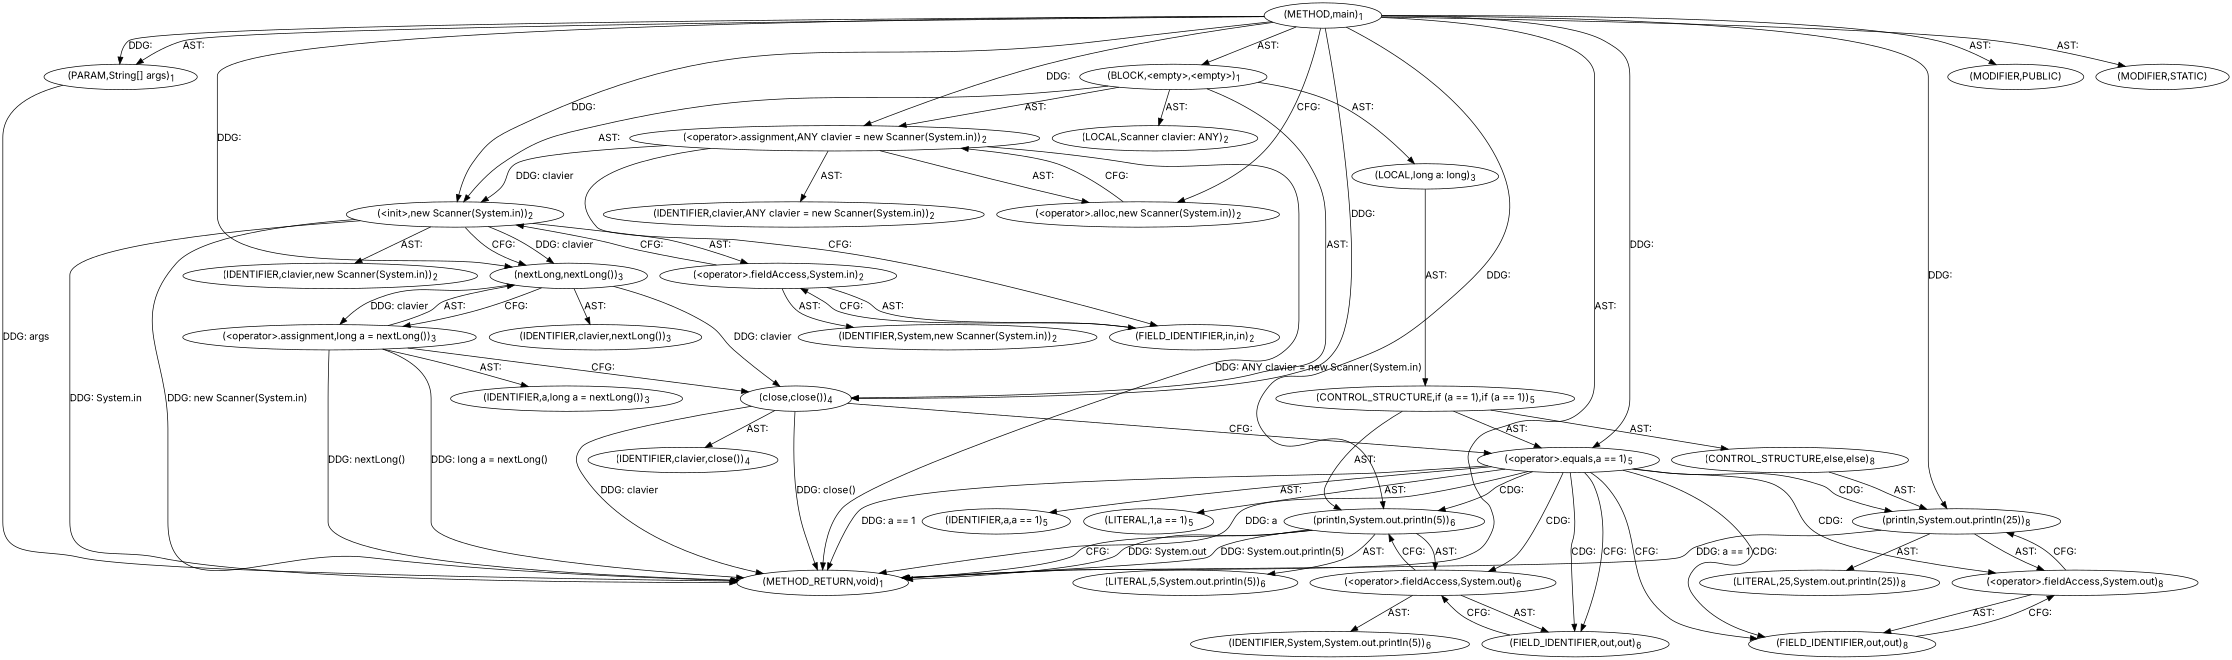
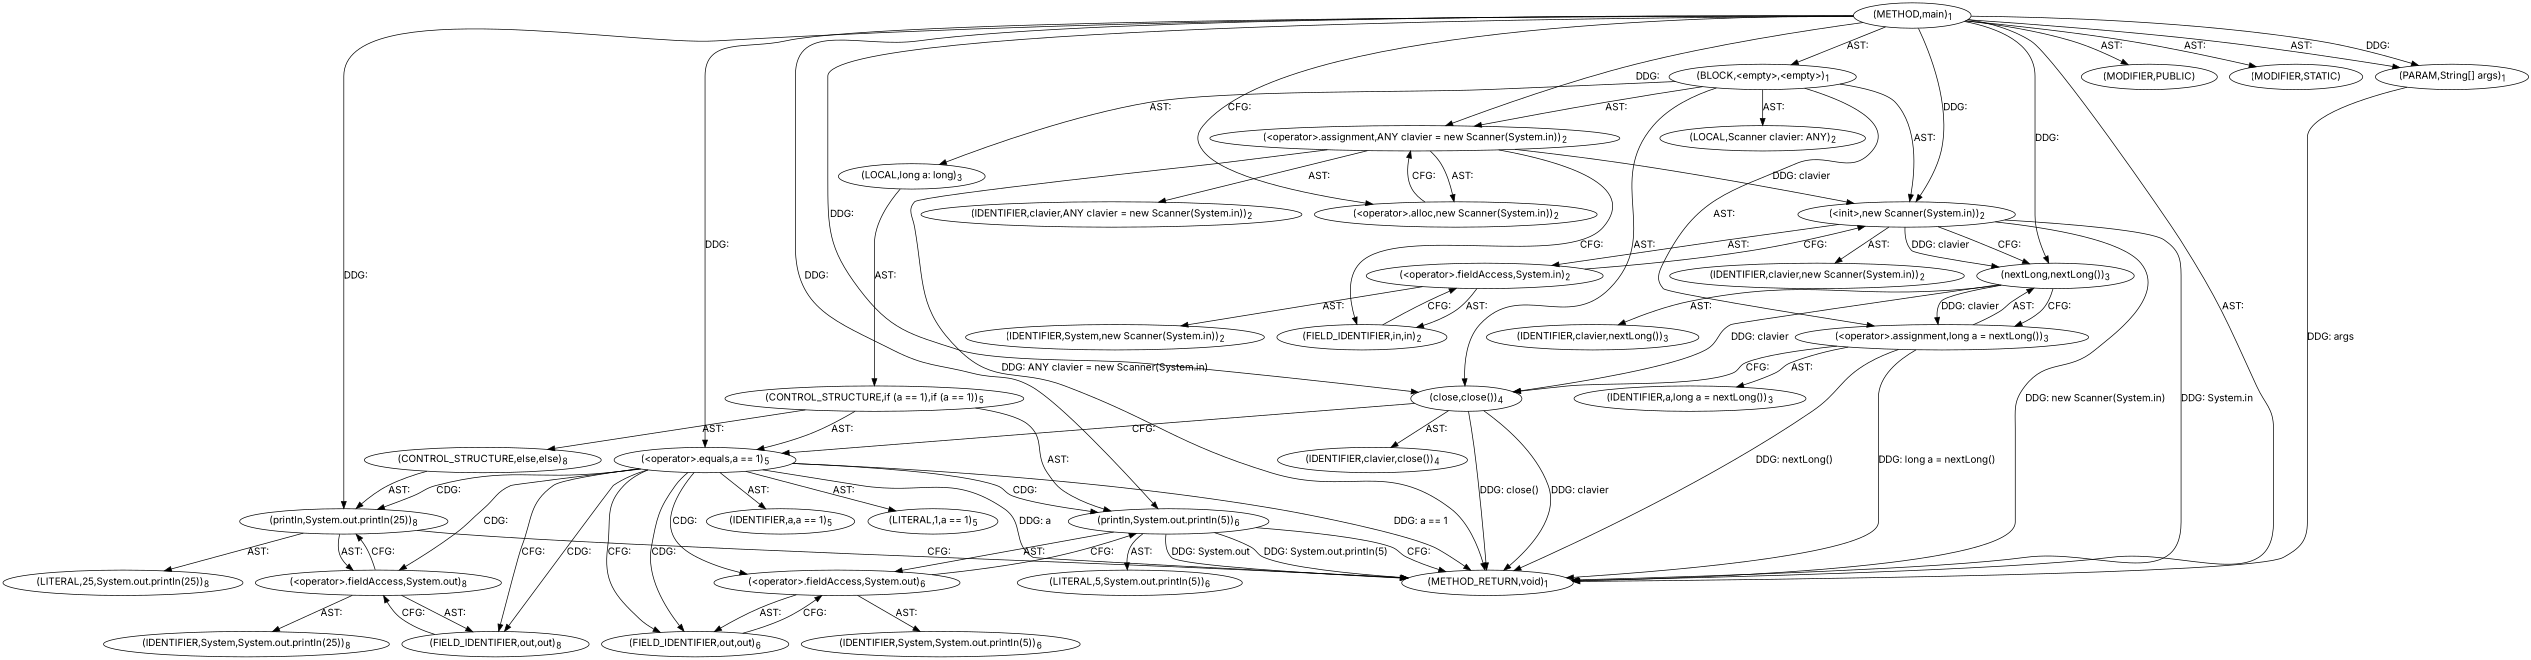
edge "(BLOCK,<empty>,<empty>)" -> "(<operator>.assignment,long a = nextLong())": added, label "AST:"
edge "(println,System.out.println(25))" -> "(METHOD_RETURN,void)": label "DDG: a == 1" -> "CFG: "
node "(IDENTIFIER,System,System.out.println(25))": added
